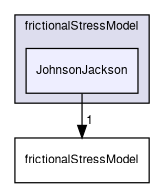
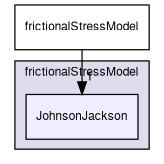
edge "JohnsonJackson" -> "frictionalStressModel": reversed
